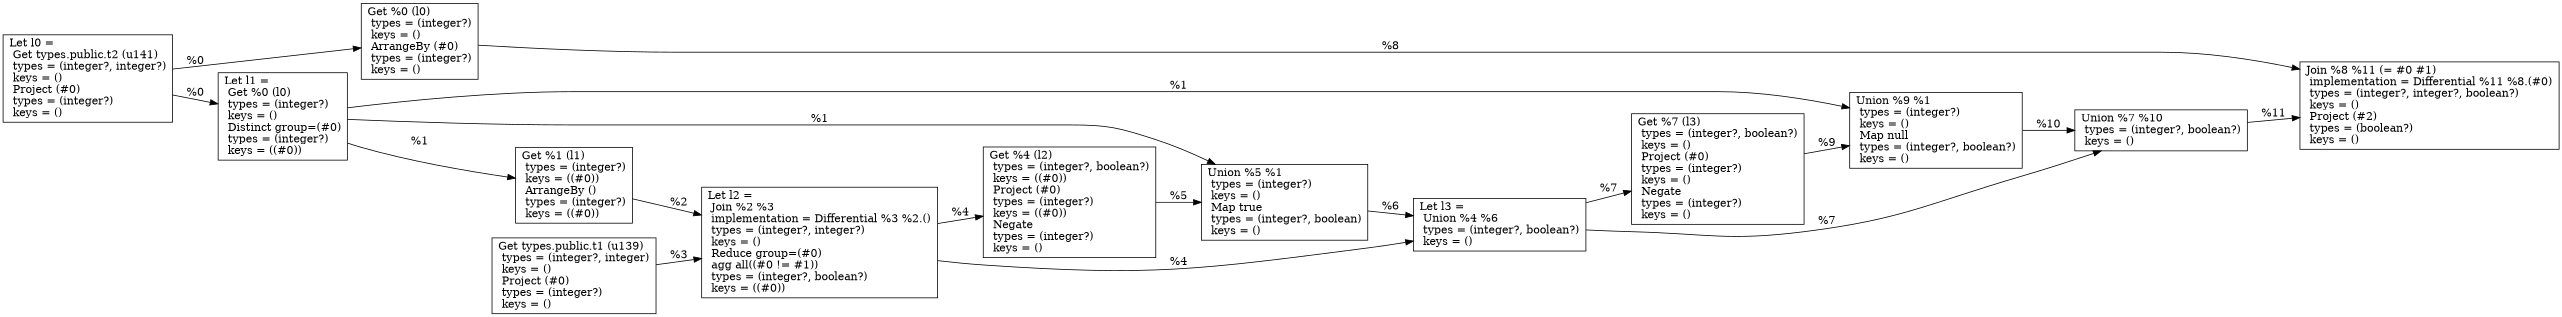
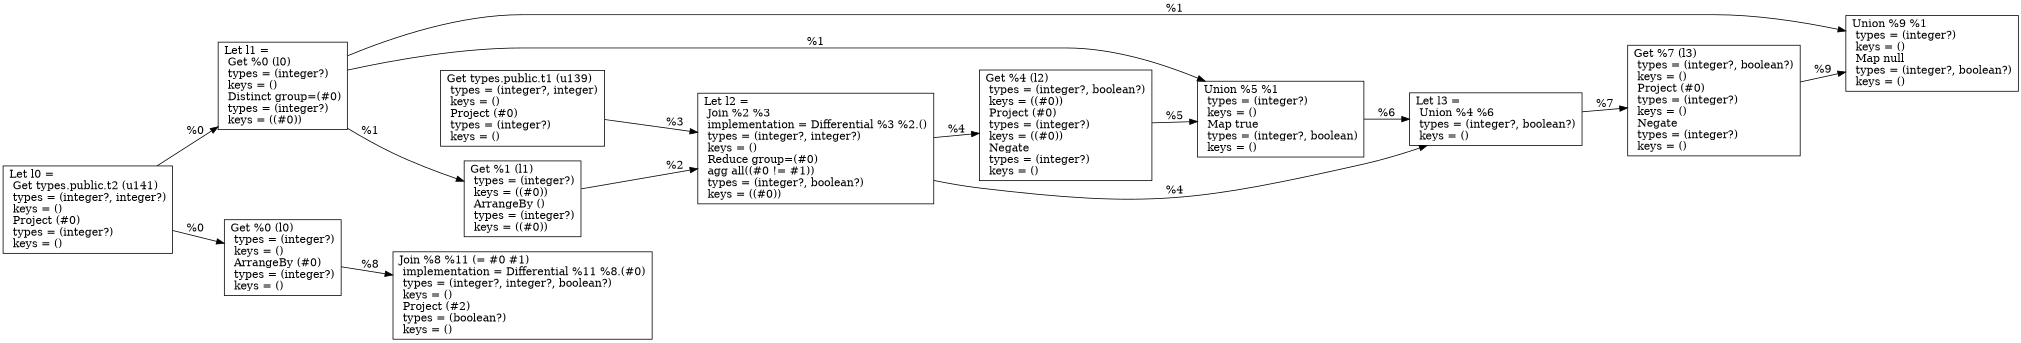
node "Union %7 %10 types = (integer?, boolean?) keys = ()": removed
